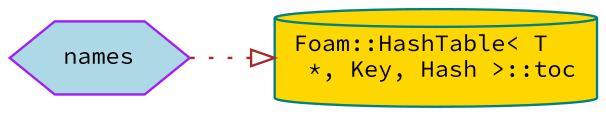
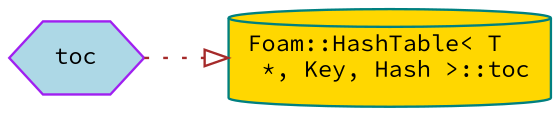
node "names": label "names" -> "toc"
